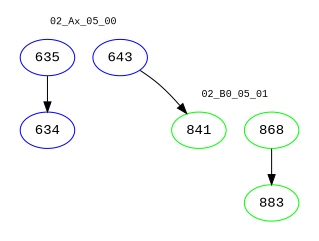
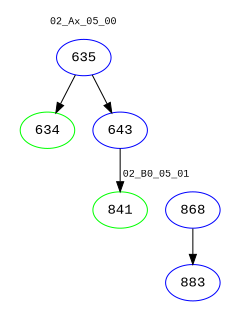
edge "635" -> "643": added
node "634": color blue -> green
node "868": color green -> blue
node "883": color green -> blue
